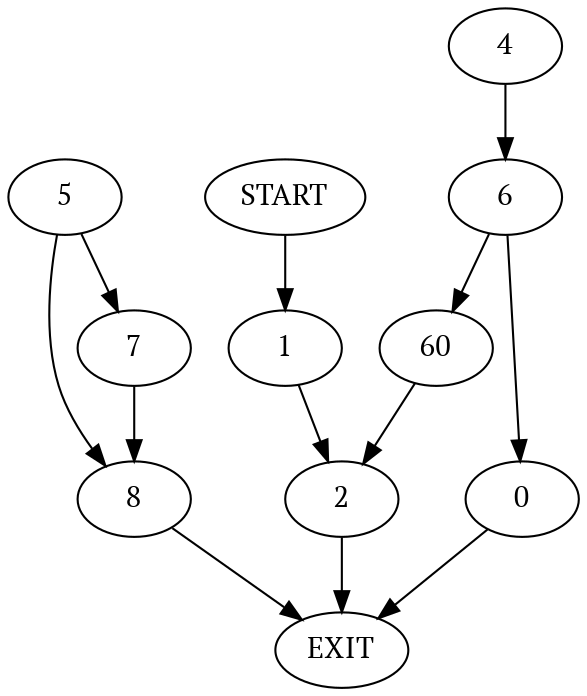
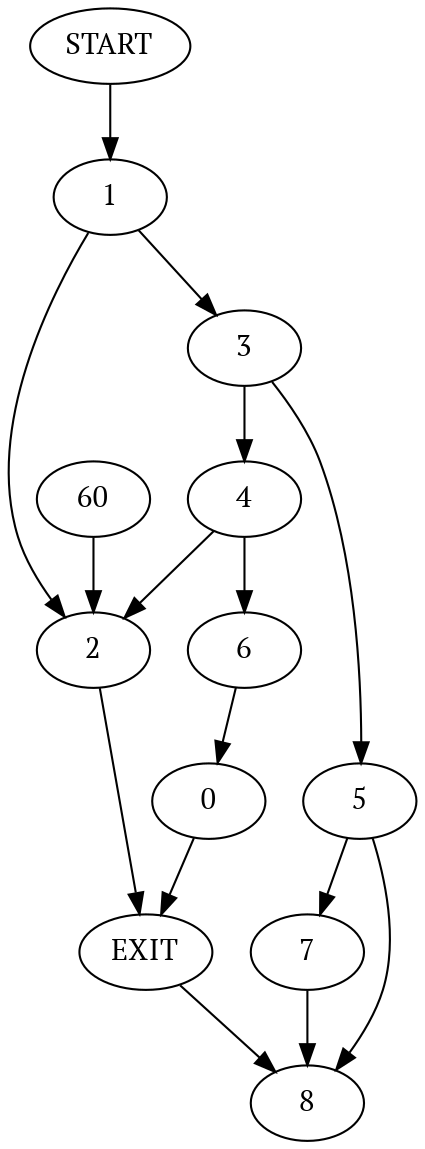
edge "6" -> "60": removed
node "3": added
edge "4" -> "2": added
edge "8" -> "EXIT": reversed
